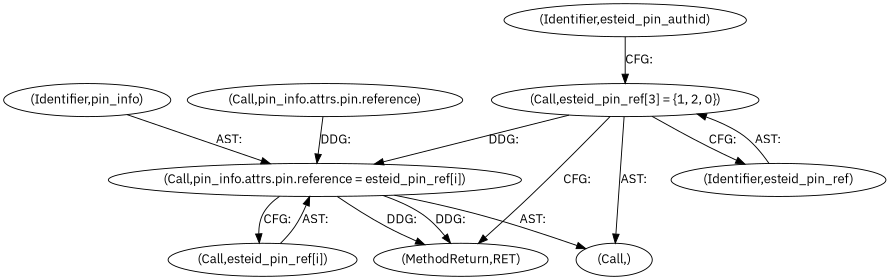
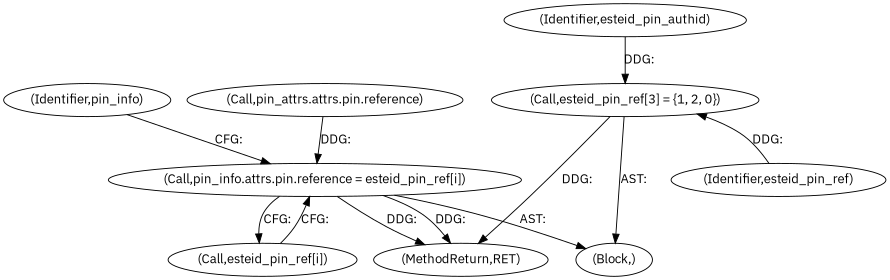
edge "(Identifier,esteid_pin_authid)" -> "(Call,esteid_pin_ref[3] = {1, 2, 0})": label "CFG: " -> "DDG: "
node "(Call,pin_info.attrs.pin.reference)": label "(Call,pin_info.attrs.pin.reference)" -> "(Call,pin_attrs.attrs.pin.reference)"
edge "(Call,esteid_pin_ref[3] = {1, 2, 0})" -> "(Call,pin_info.attrs.pin.reference = esteid_pin_ref[i])": removed, label "DDG:"
edge "(Call,esteid_pin_ref[3] = {1, 2, 0})" -> "(Identifier,esteid_pin_ref)": removed, label "CFG:"
edge "(Identifier,pin_info)" -> "(Call,pin_info.attrs.pin.reference = esteid_pin_ref[i])": label "AST: " -> "CFG: "
edge "(Identifier,esteid_pin_ref)" -> "(Call,esteid_pin_ref[3] = {1, 2, 0})": label "AST: " -> "DDG: "
edge "(Call,esteid_pin_ref[3] = {1, 2, 0})" -> "(MethodReturn,RET)": label "CFG: " -> "DDG: "
edge "(Call,esteid_pin_ref[i])" -> "(Call,pin_info.attrs.pin.reference = esteid_pin_ref[i])": label "AST: " -> "CFG: "
node "(Call,)": label "(Call,)" -> "(Block,)"
